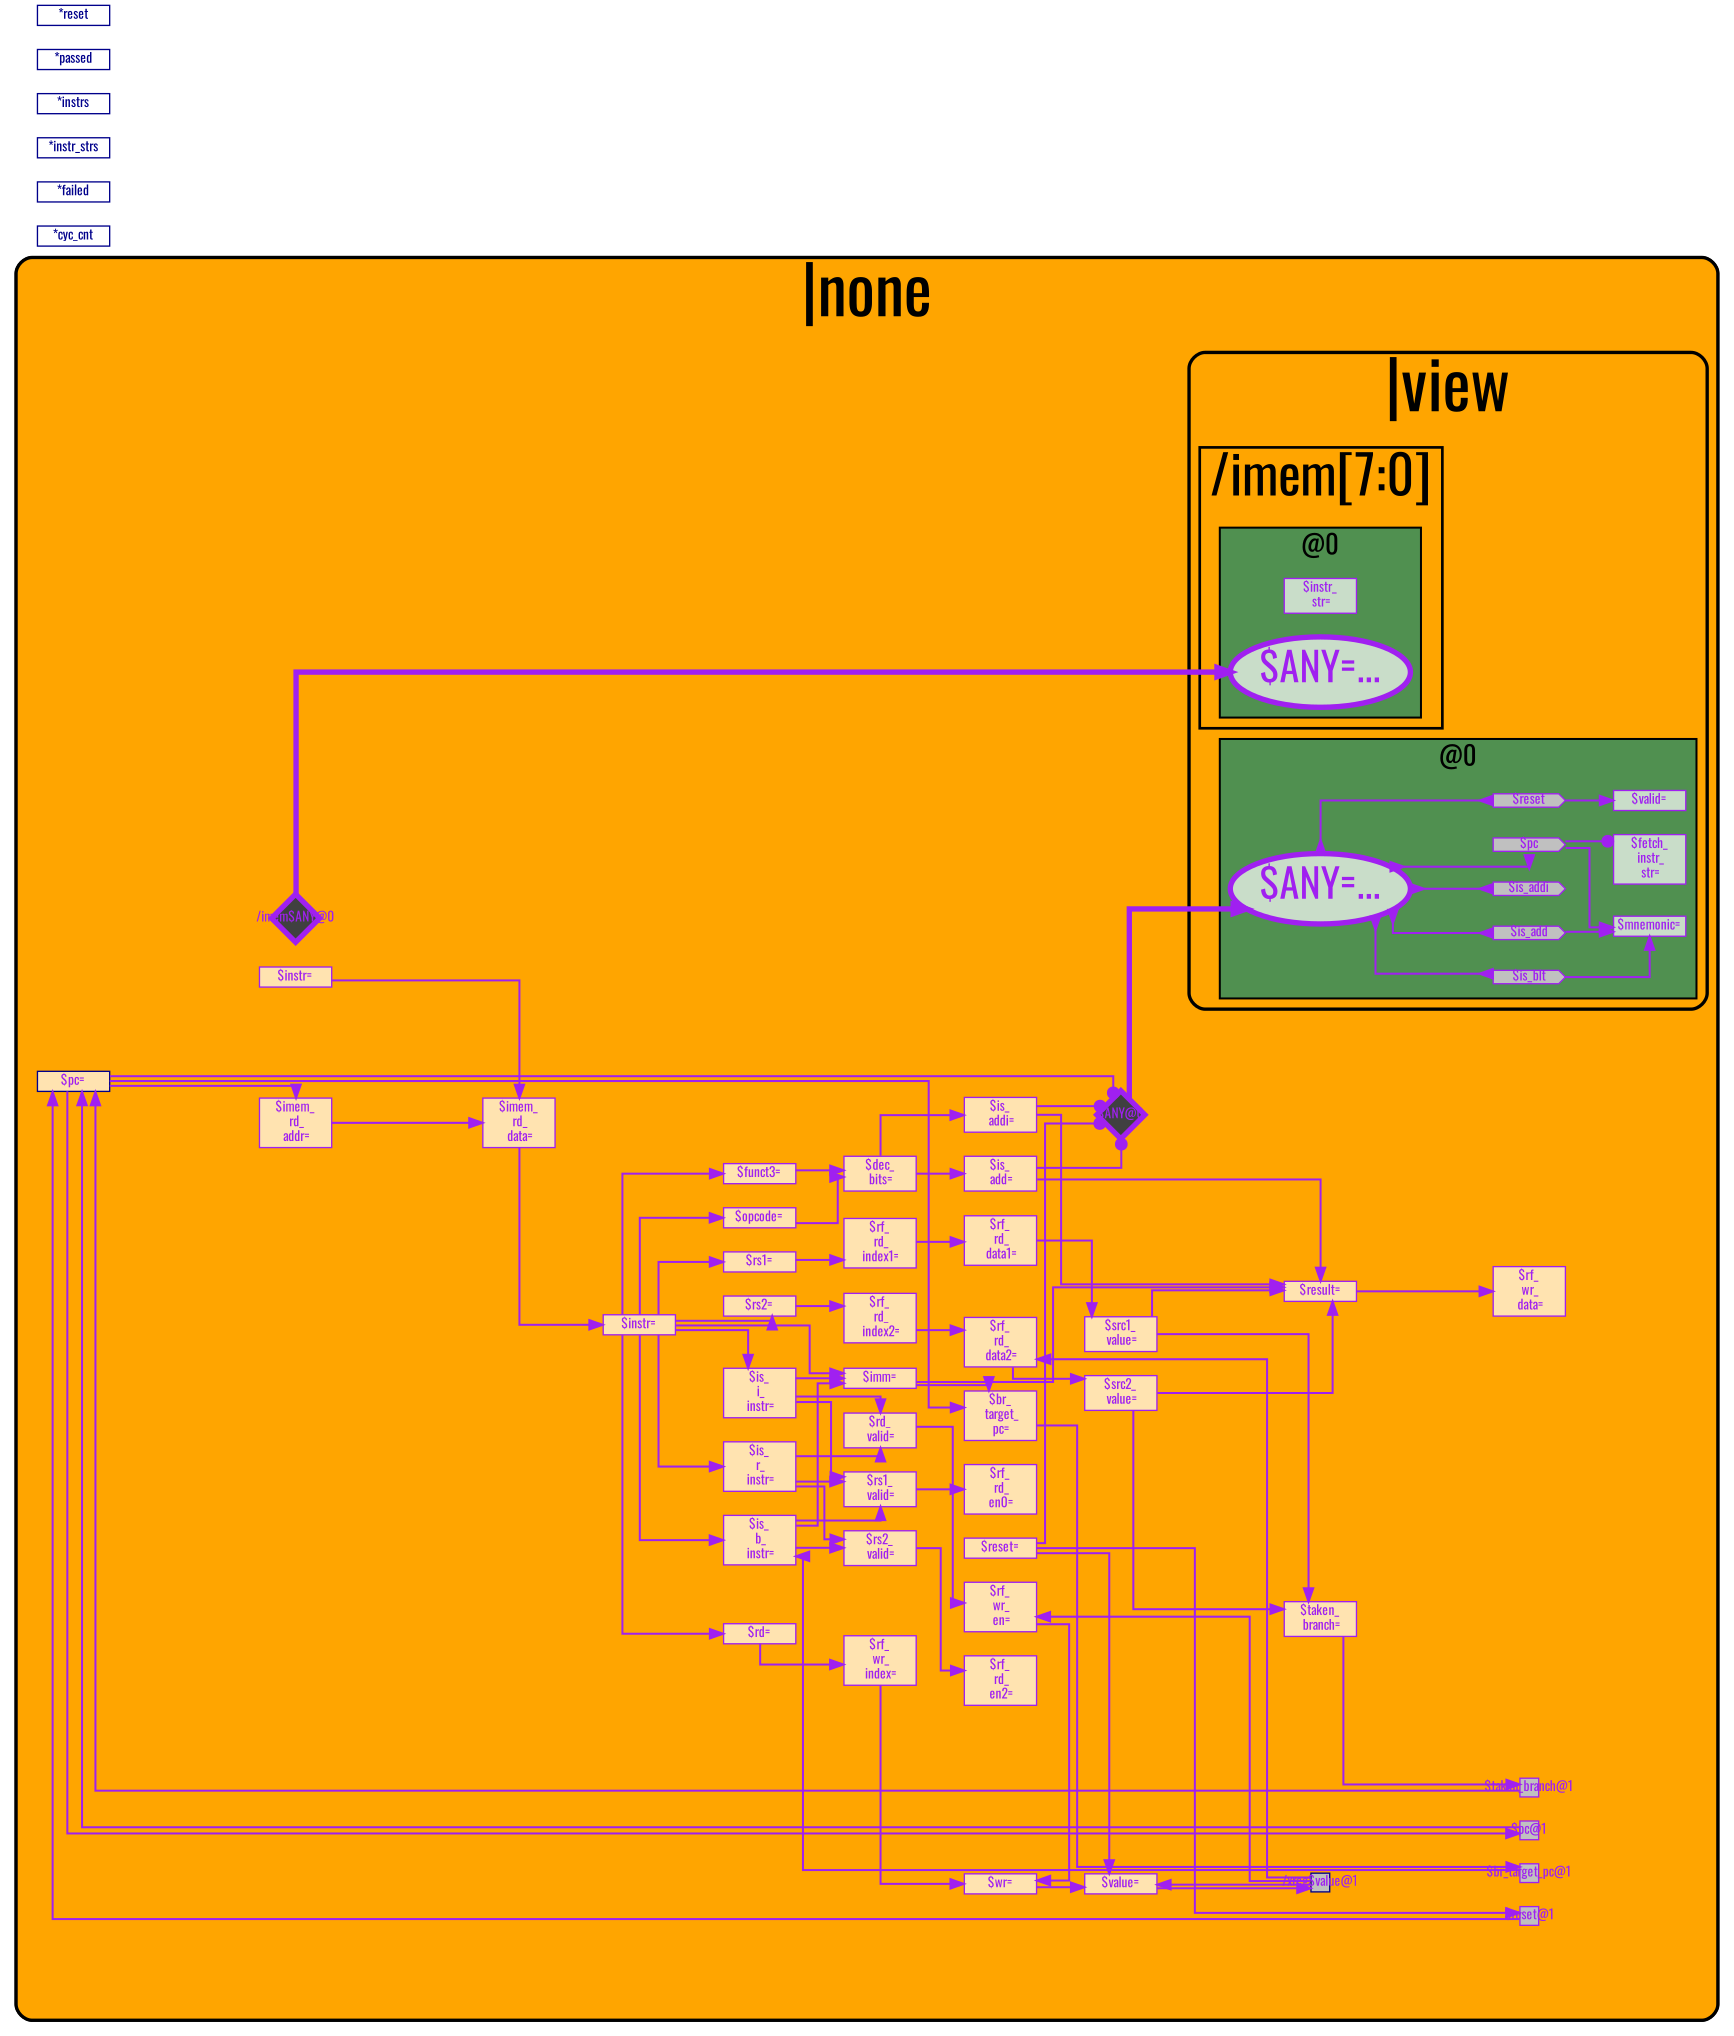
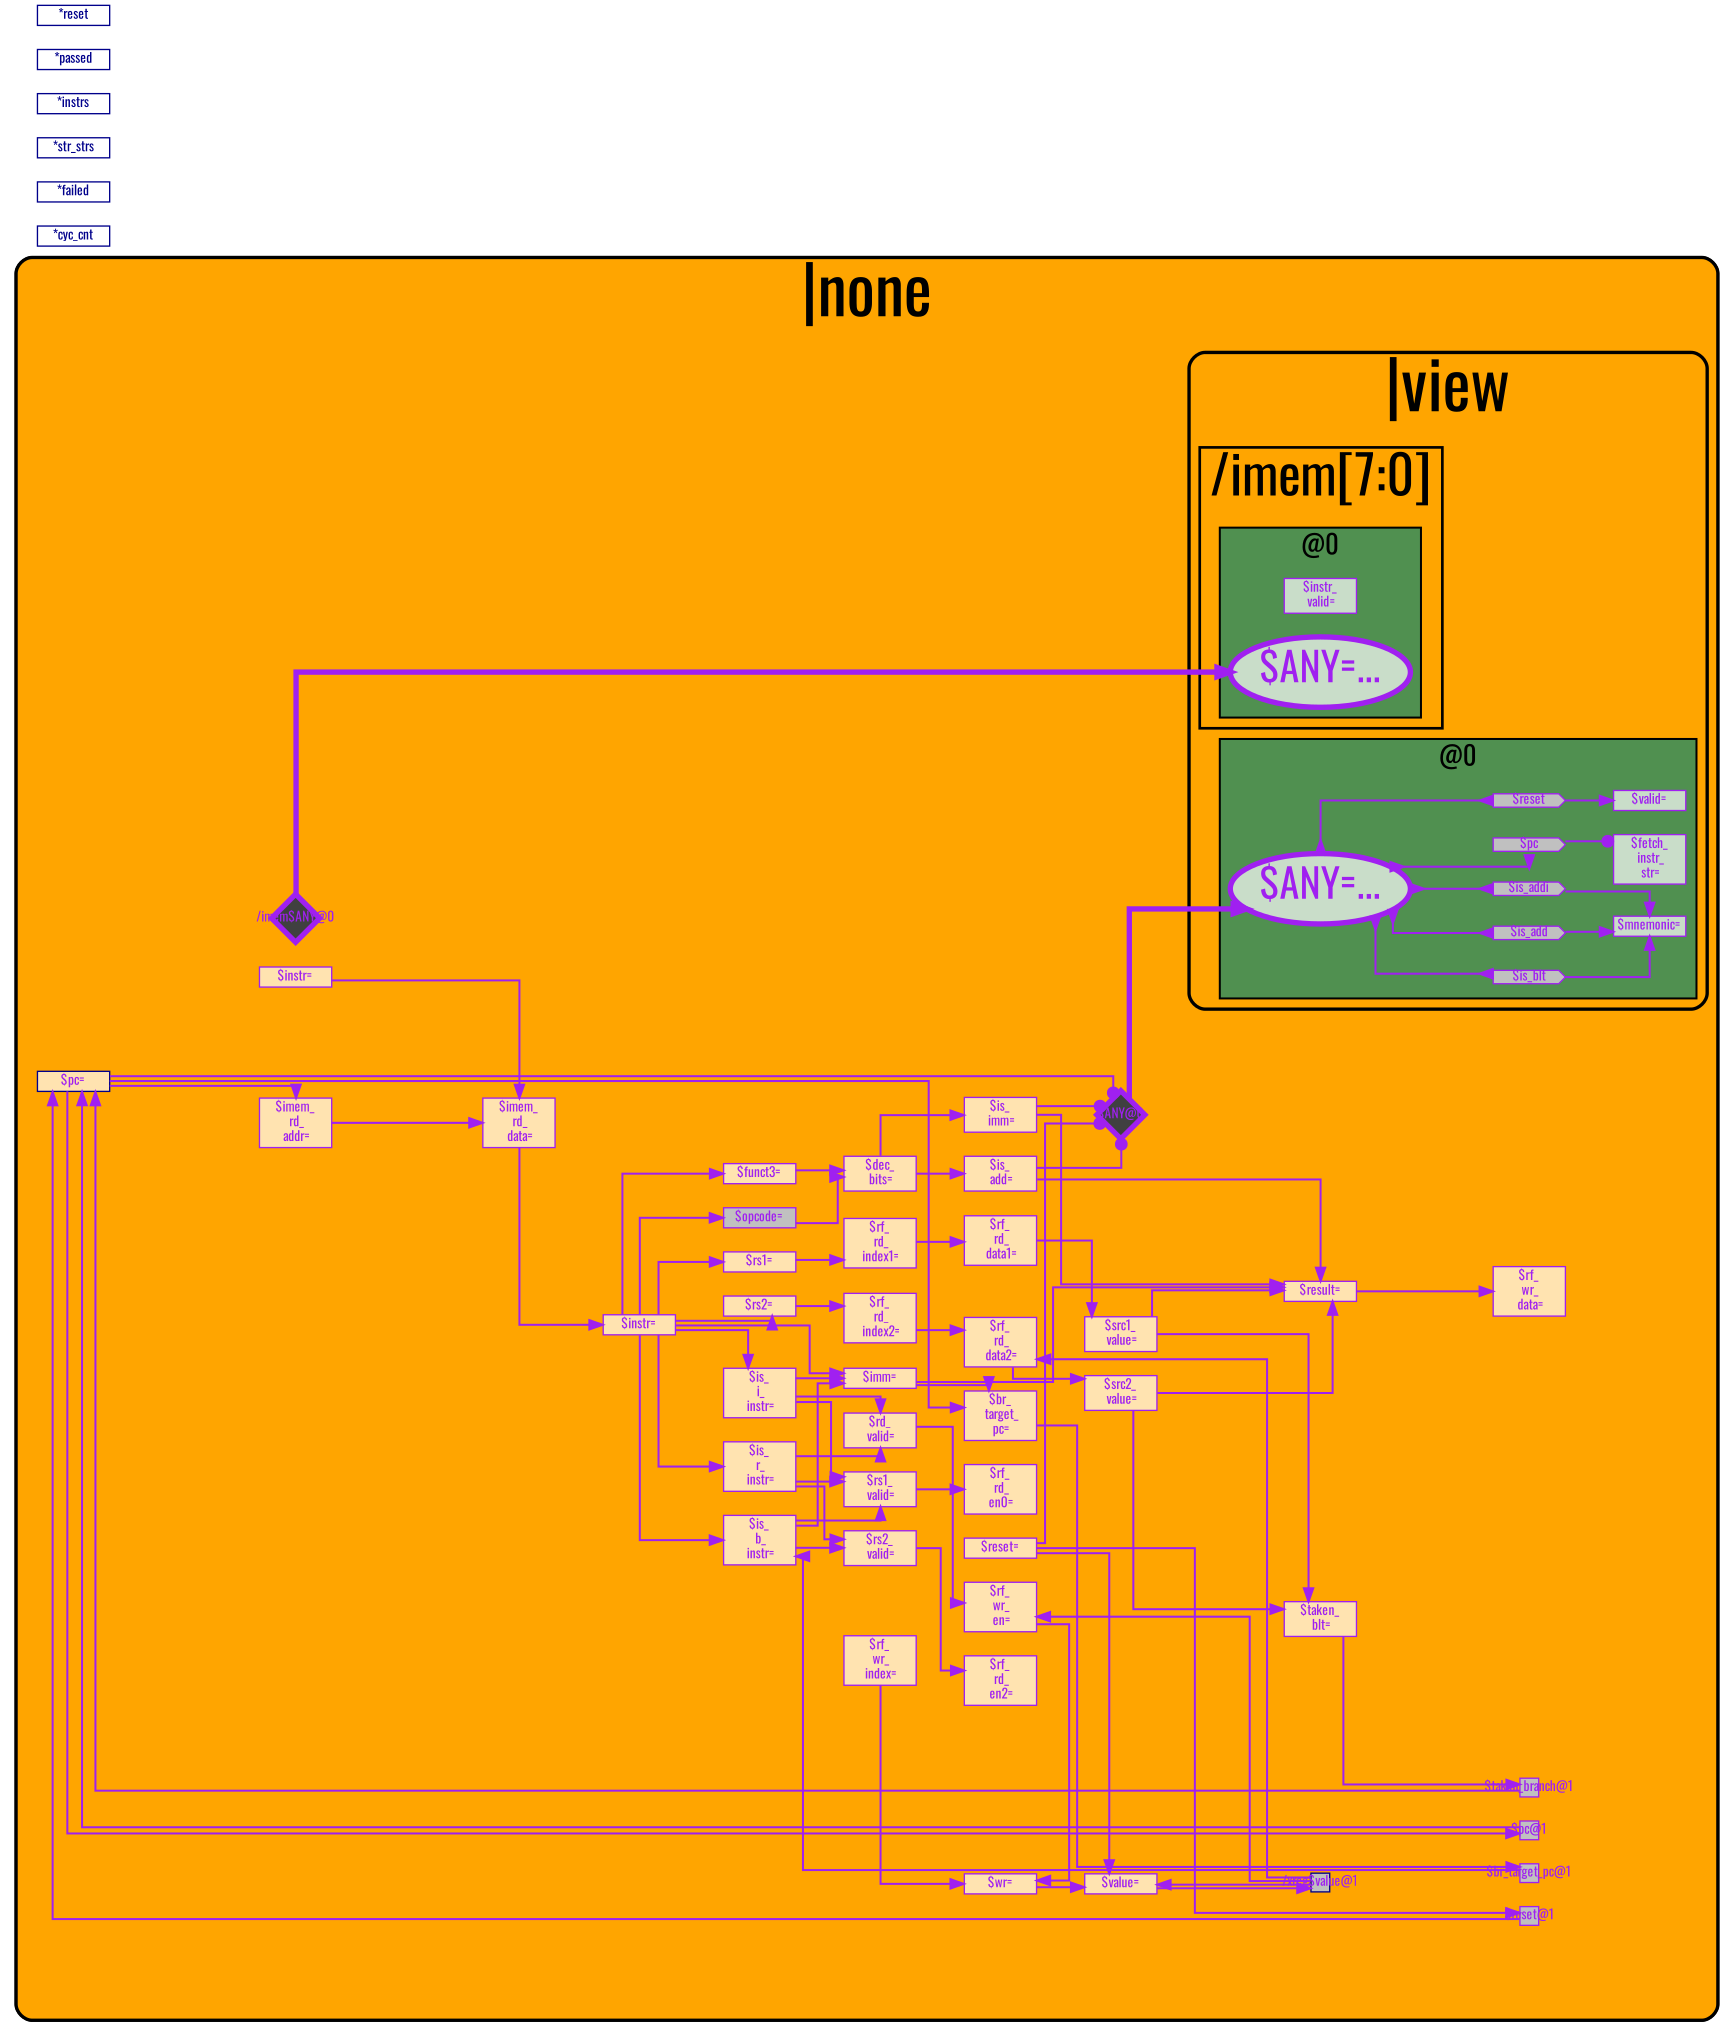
node "*instr_strs": label "*instr_strs" -> "*str_strs"
node "$instr_ str=": label "$instr_ str=" -> "$instr_ valid="
edge "$pc" -> "$mnemonic=": now "$is_addi" -> "$mnemonic="
node "$is_ addi=": label "$is_ addi=" -> "$is_ imm="
node "$opcode=": fillcolor #ffffffb0 -> grey
node "$taken_ branch=": label "$taken_ branch=" -> "$taken_ blt="
node "$rd=": removed
